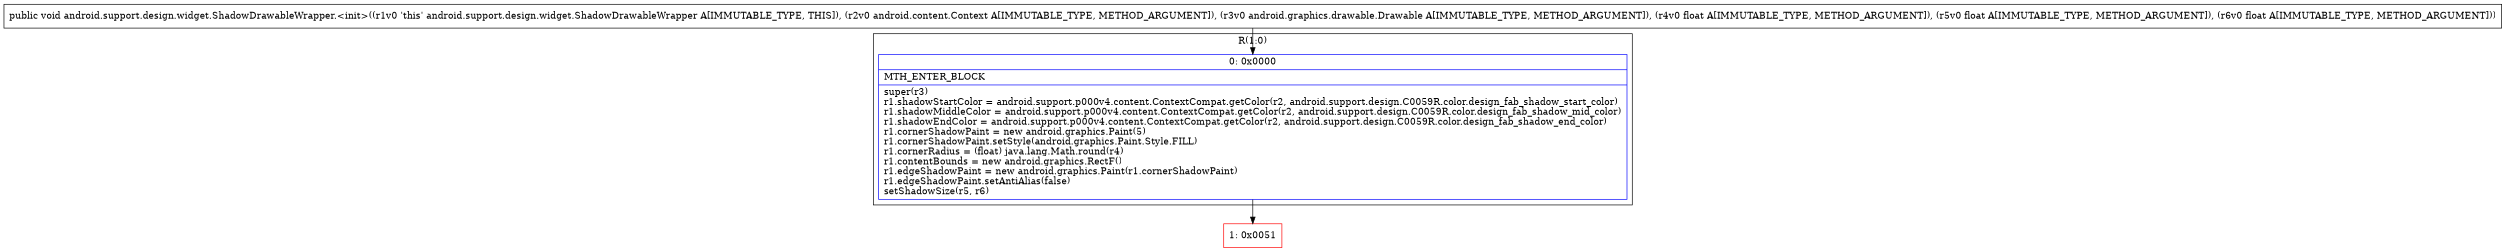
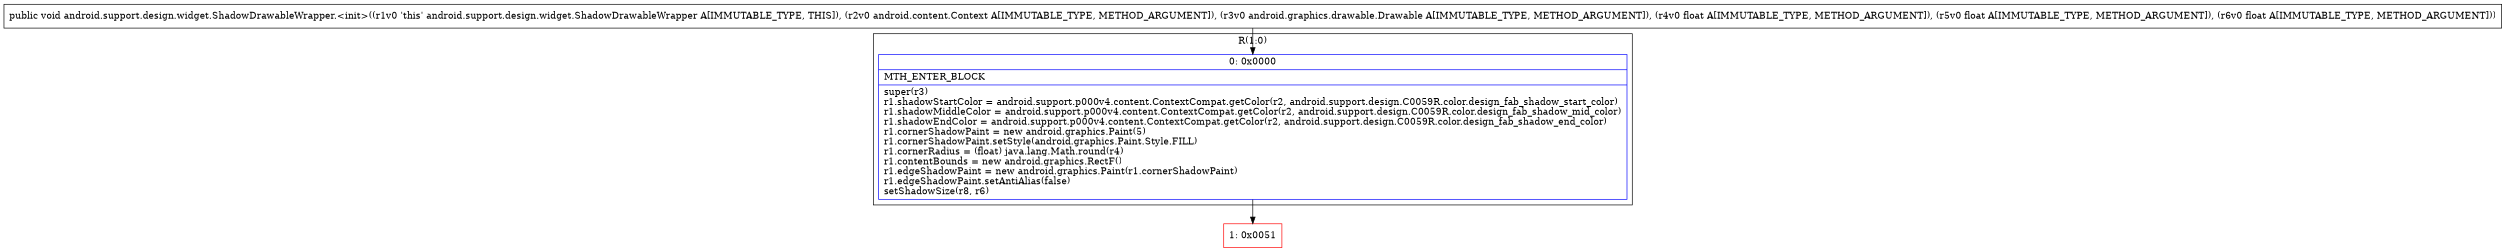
node "0: 0x0000": text "setShadowSize(r5, r6)" -> "setShadowSize(r8, r6)"
